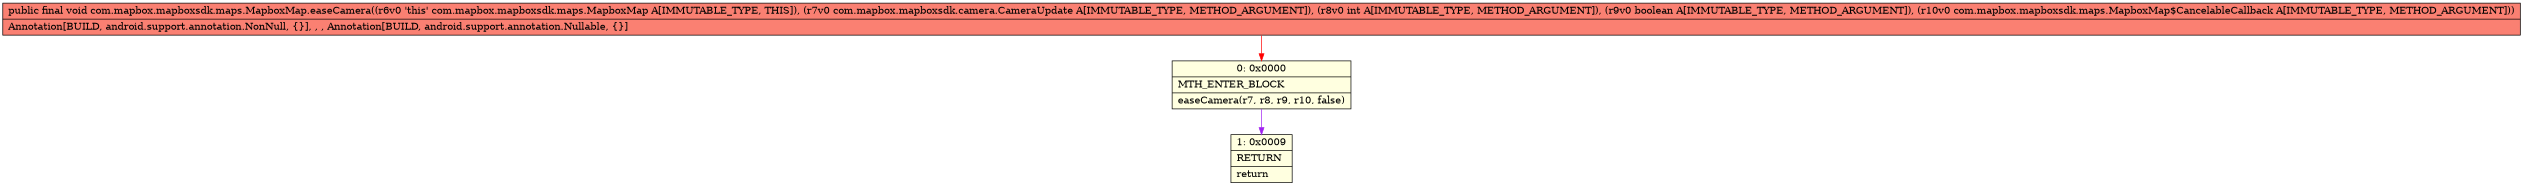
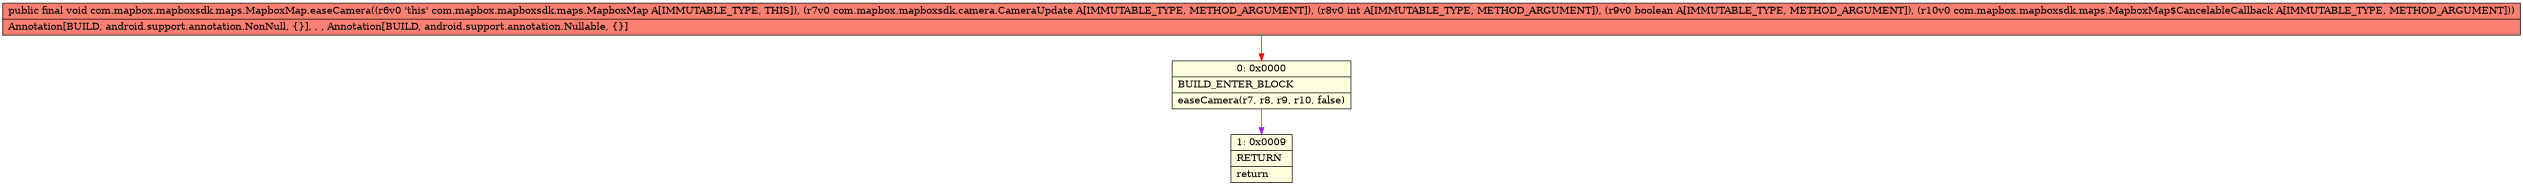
node "0: 0x0000": text "MTH_ENTER_BLOCK" -> "BUILD_ENTER_BLOCK"
